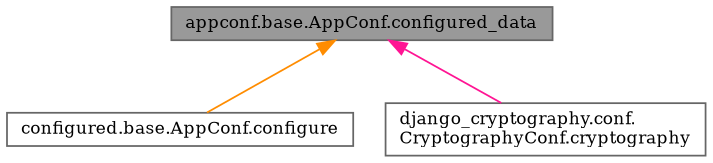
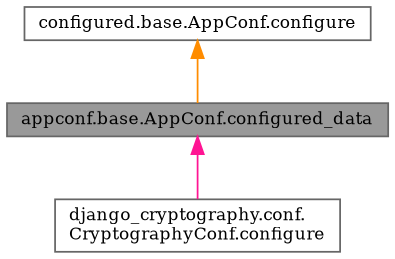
edge "configured.base.AppConf.configure" -> "appconf.base.AppConf.configured_data": reversed
node "django_cryptography.conf. CryptographyConf.cryptography": label "django_cryptography.conf. CryptographyConf.cryptography" -> "django_cryptography.conf. CryptographyConf.configure"
